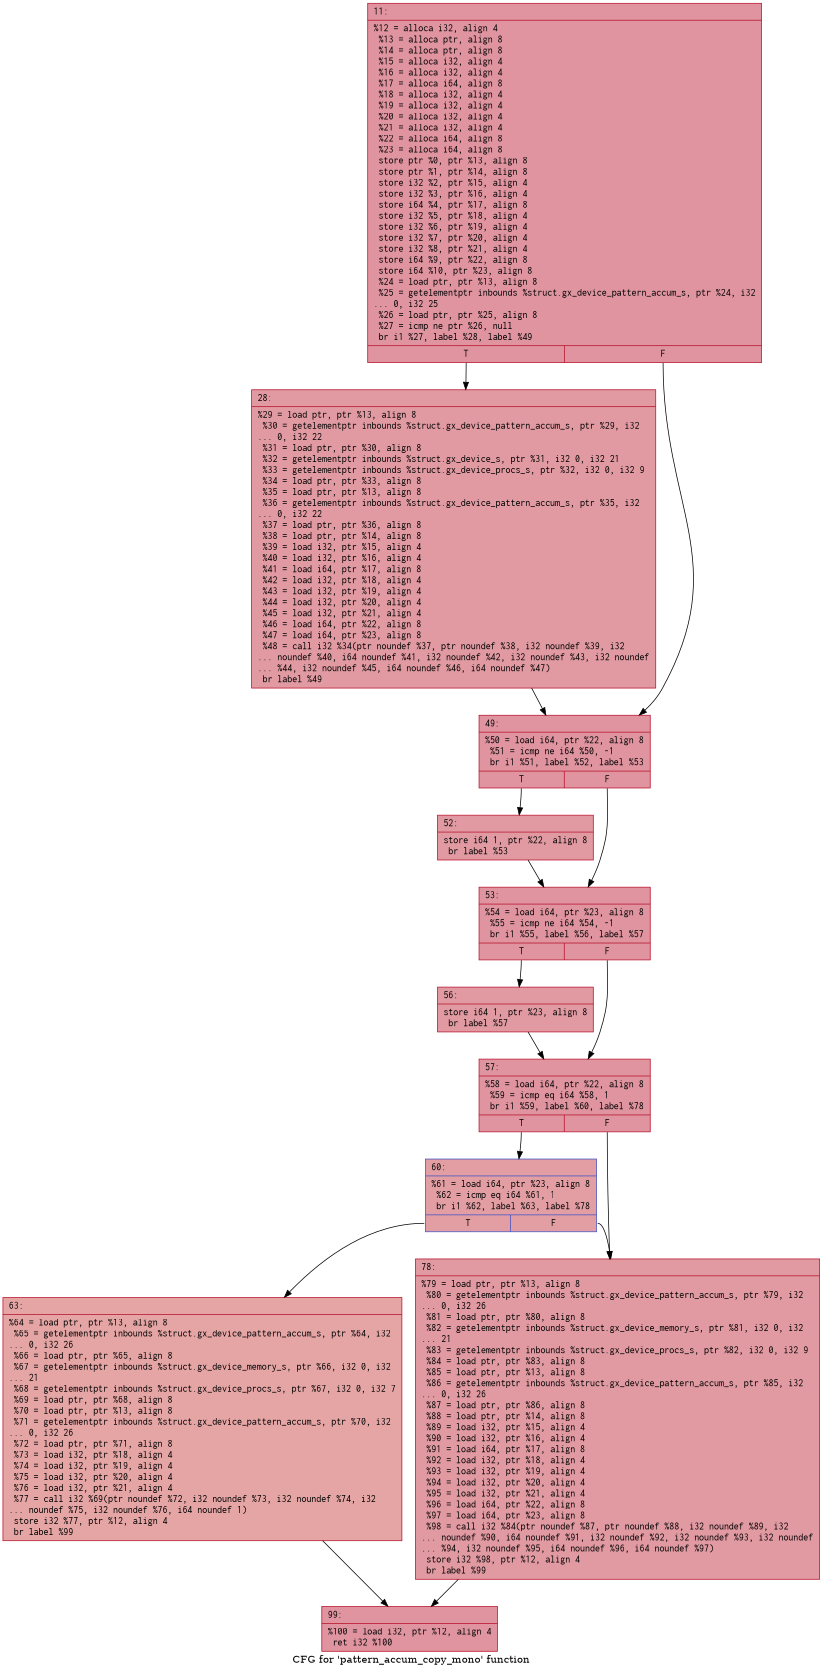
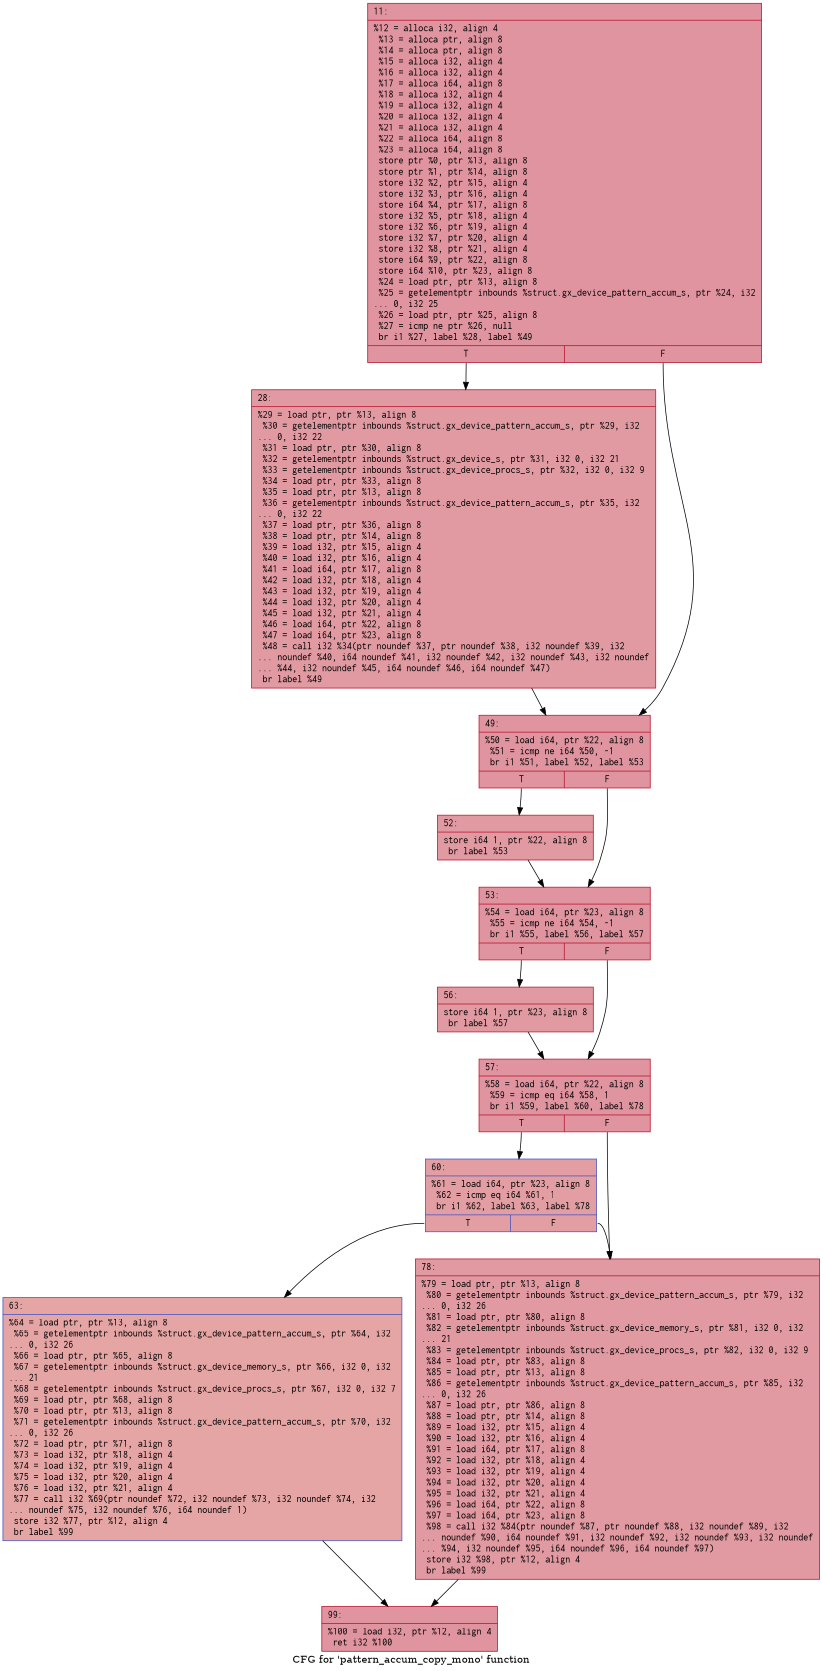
node "63:": color #b70d28ff -> #3d50c3ff
